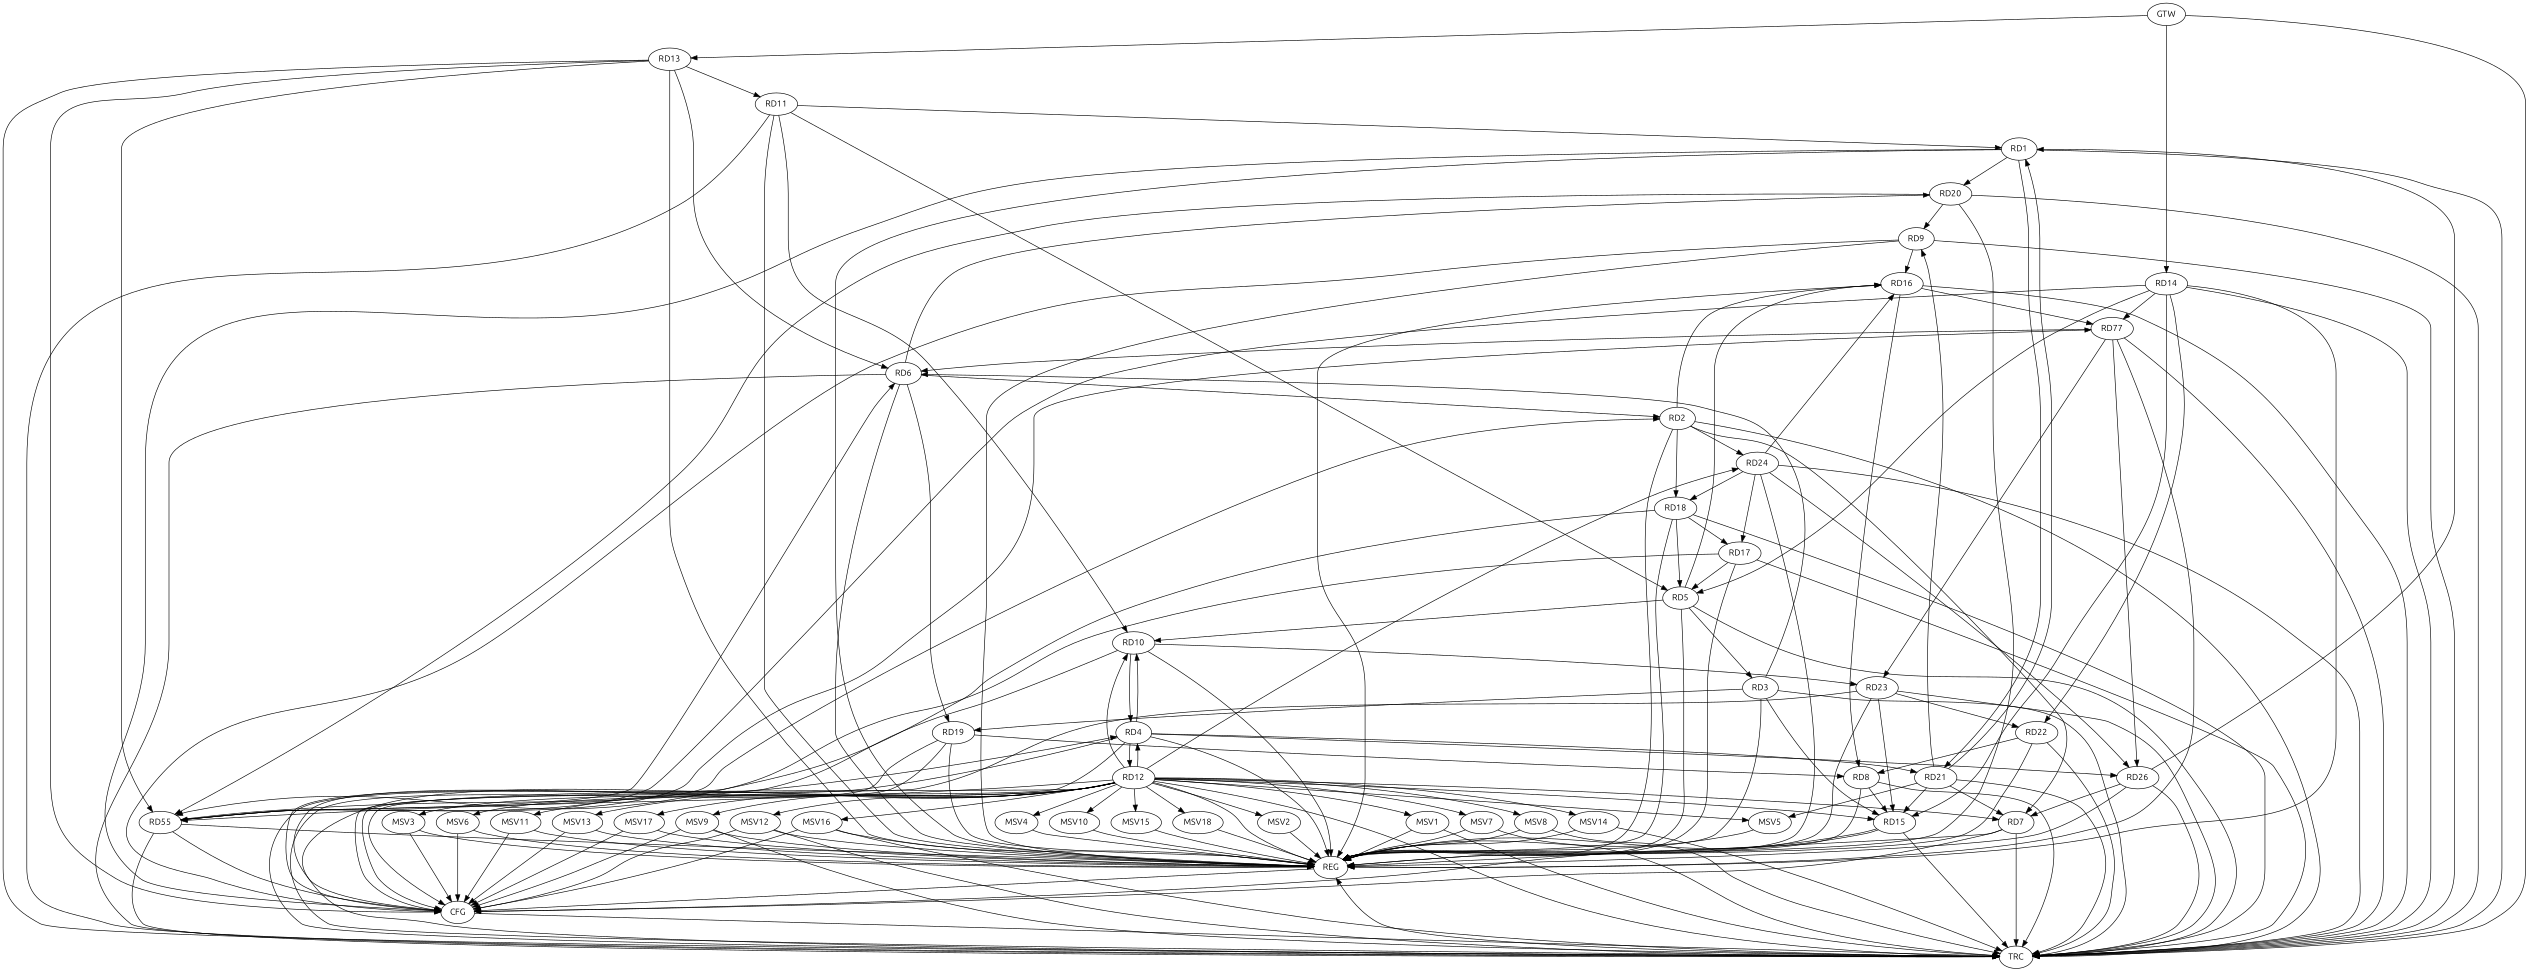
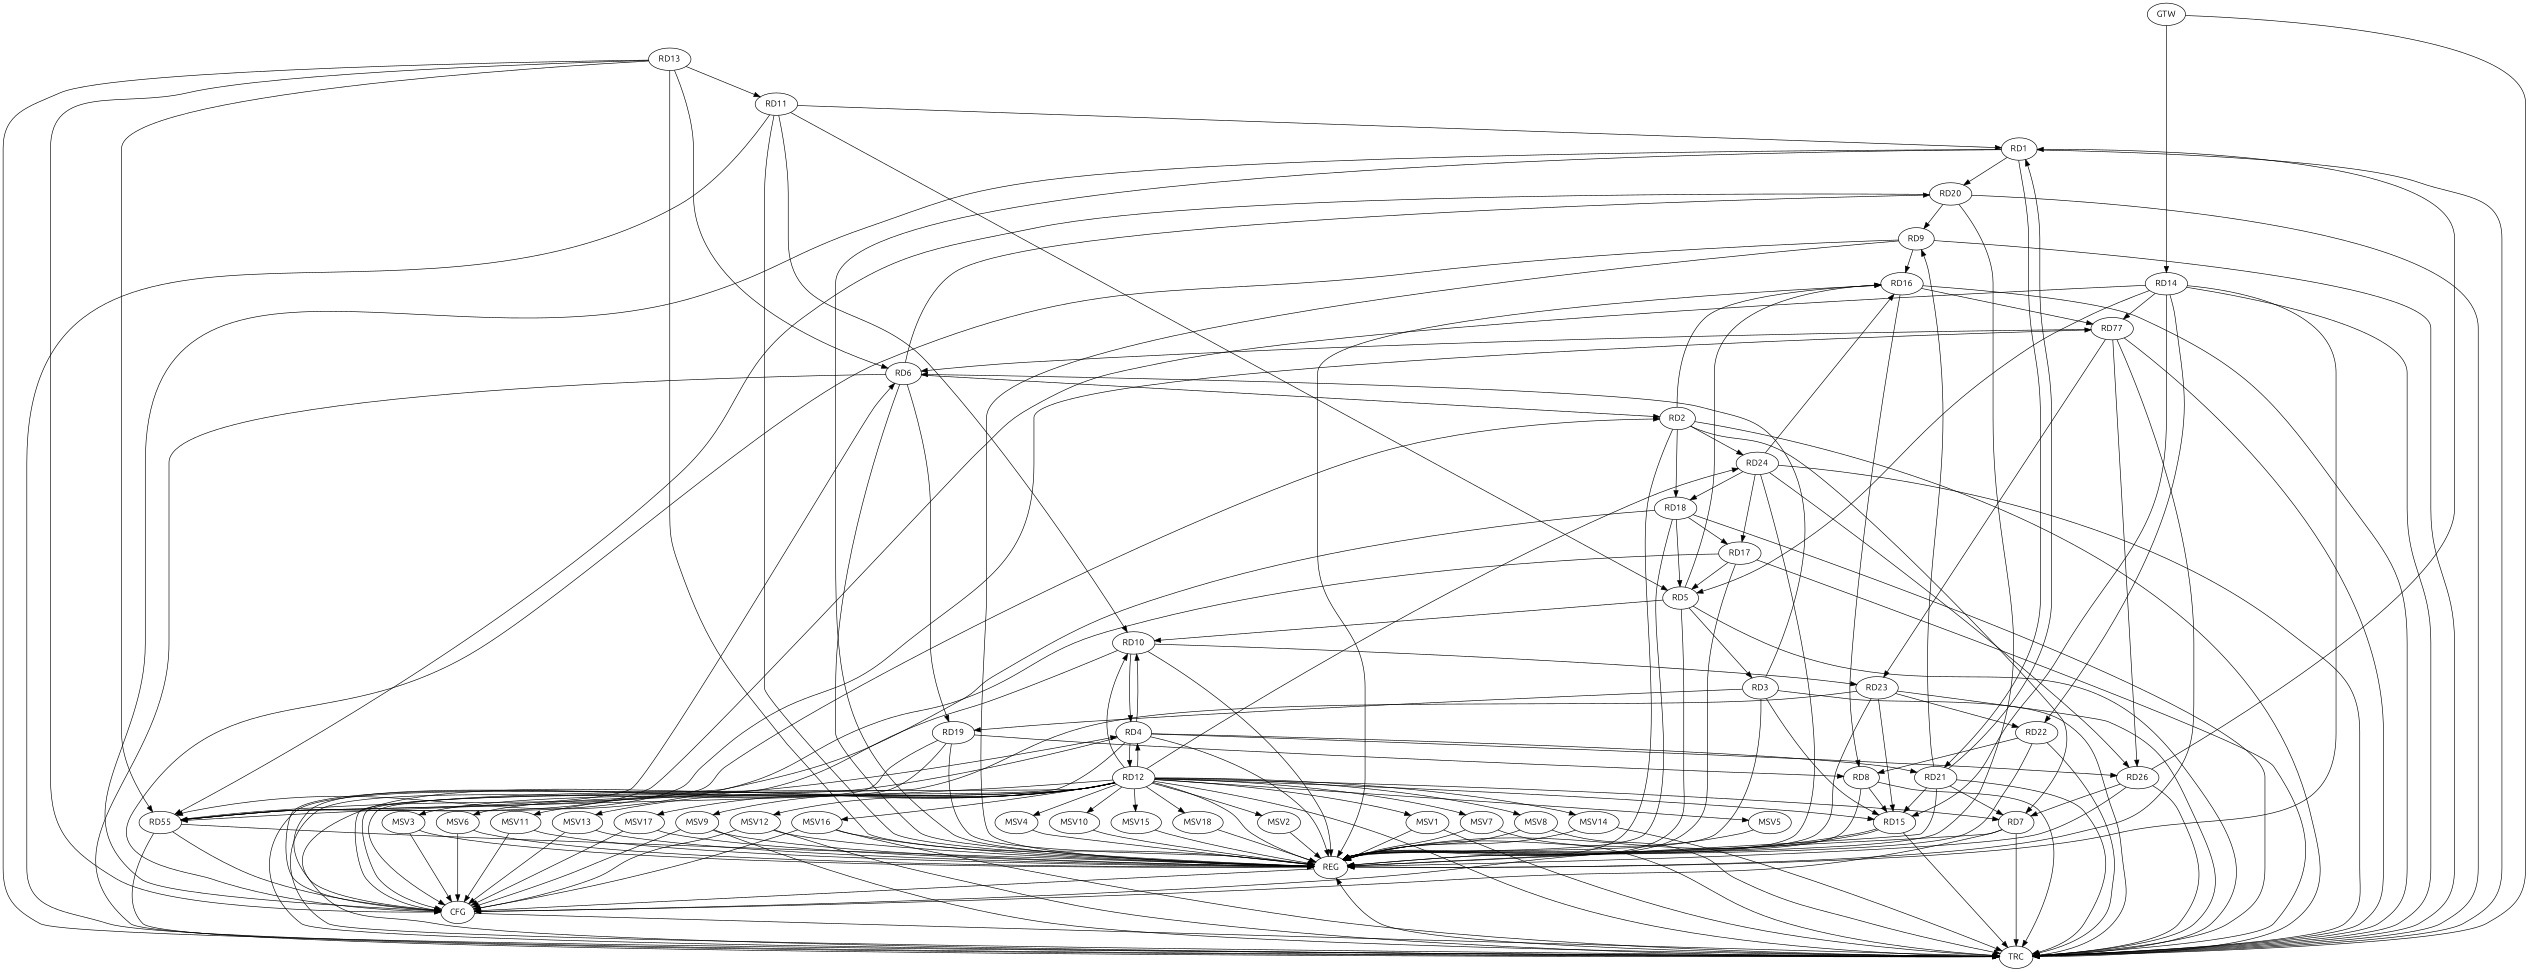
edge "GTW" -> "RD13": removed
edge "RD21" -> "MSV5": now "RD21" -> "REG"
